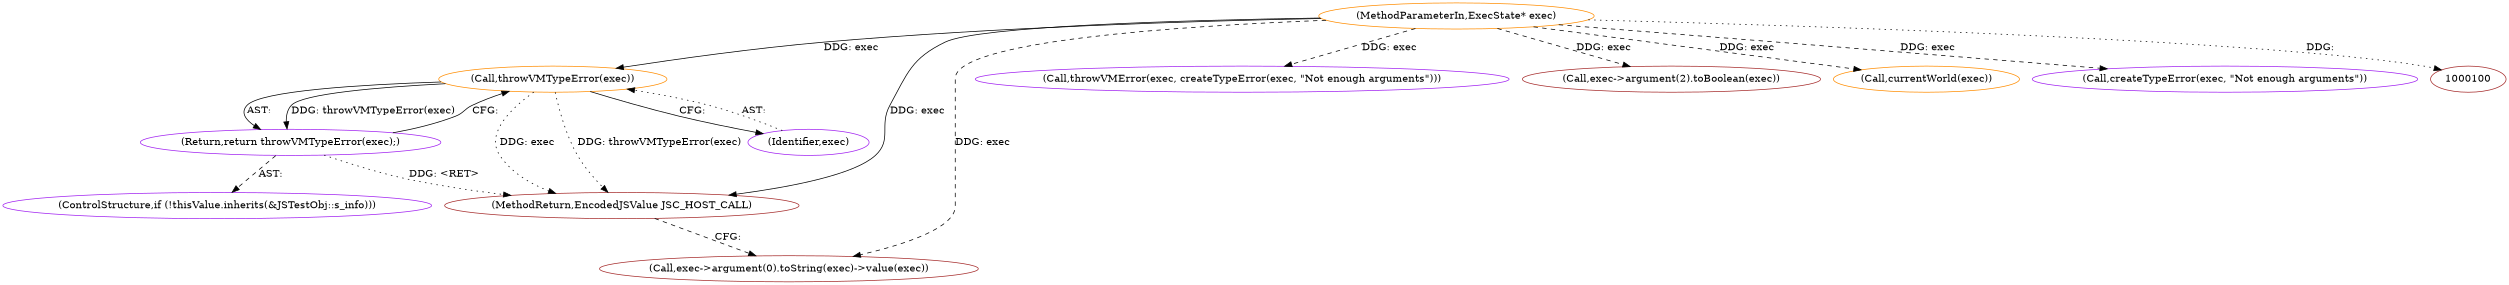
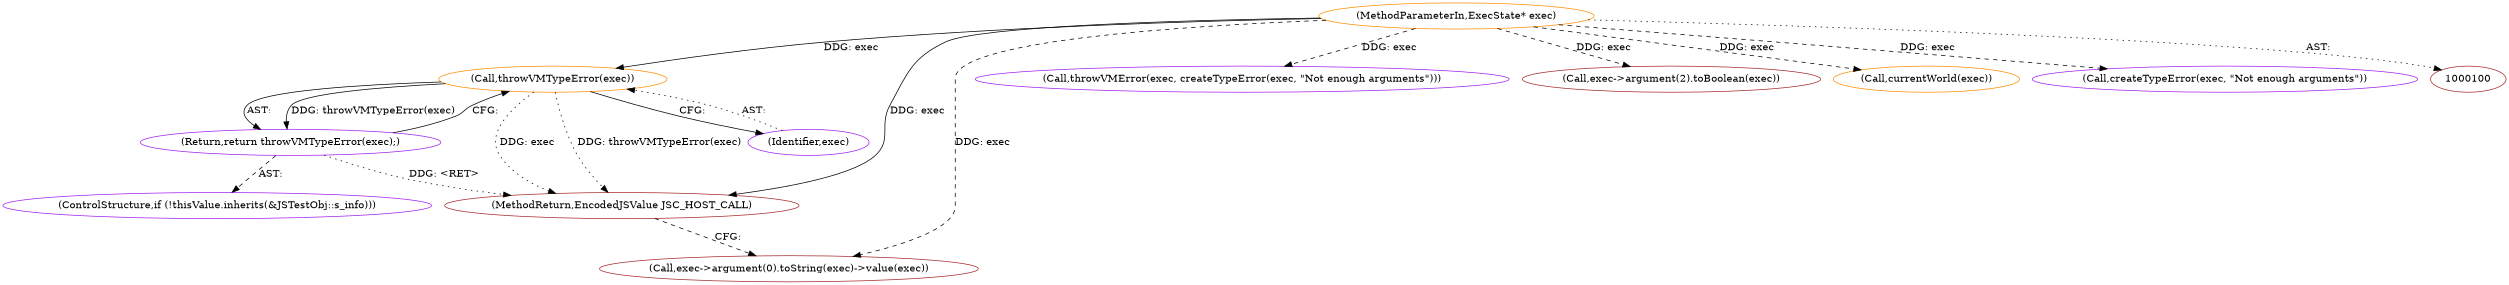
edge "(MethodParameterIn,ExecState* exec)" -> "1000100": label "DDG: " -> "AST: "
